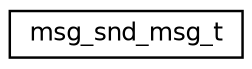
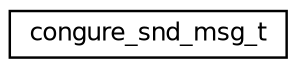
node "msg_snd_msg_t": label "msg_snd_msg_t" -> "congure_snd_msg_t"
